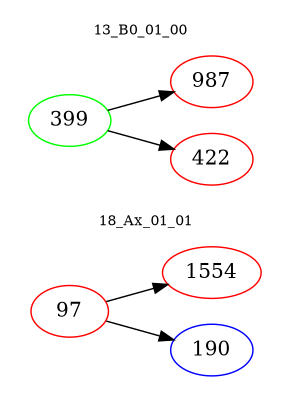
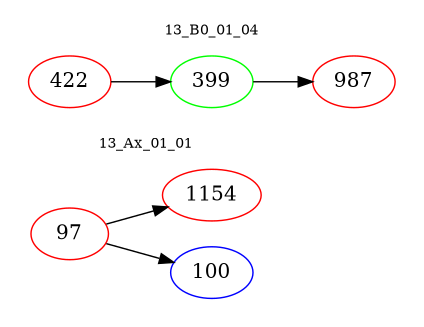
cluster "13_B0_01_00": label "13_B0_01_00" -> "13_B0_01_04"
edge "399" -> "422": reversed
cluster "18_Ax_01_01": label "18_Ax_01_01" -> "13_Ax_01_01"
node "1554": label "1554" -> "1154"
node "190": label "190" -> "100"
